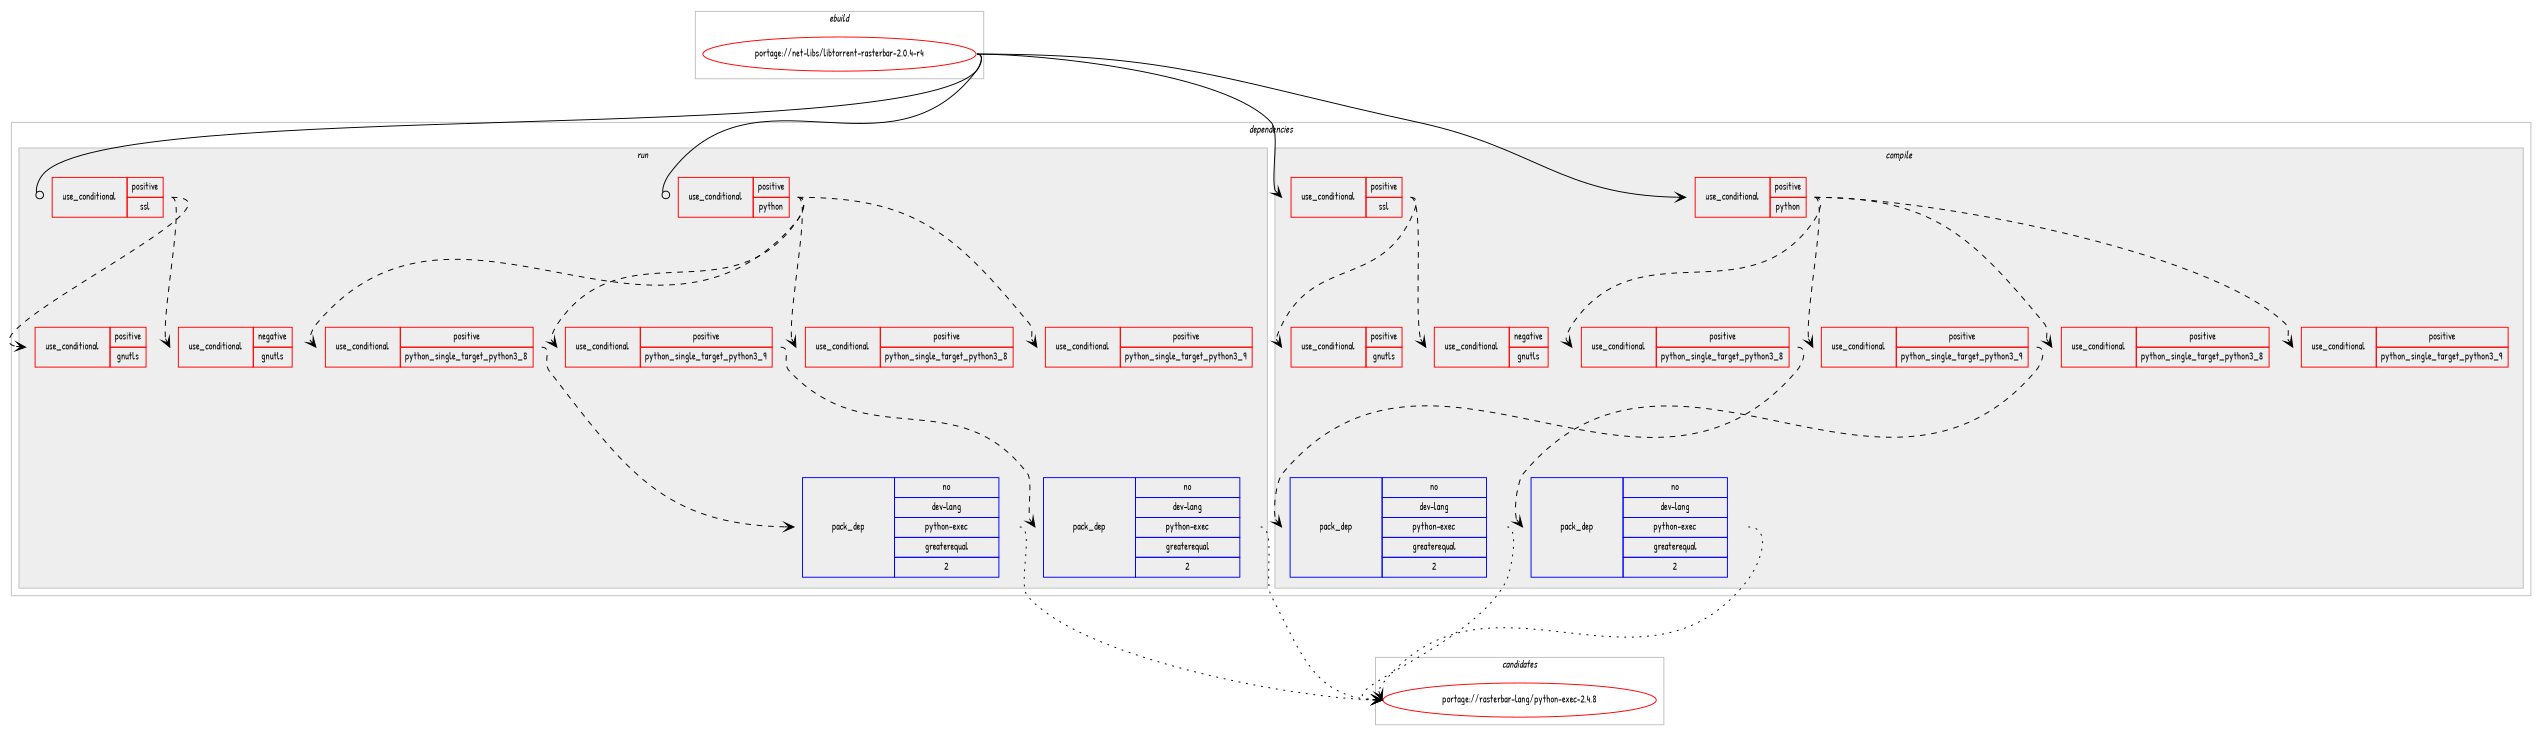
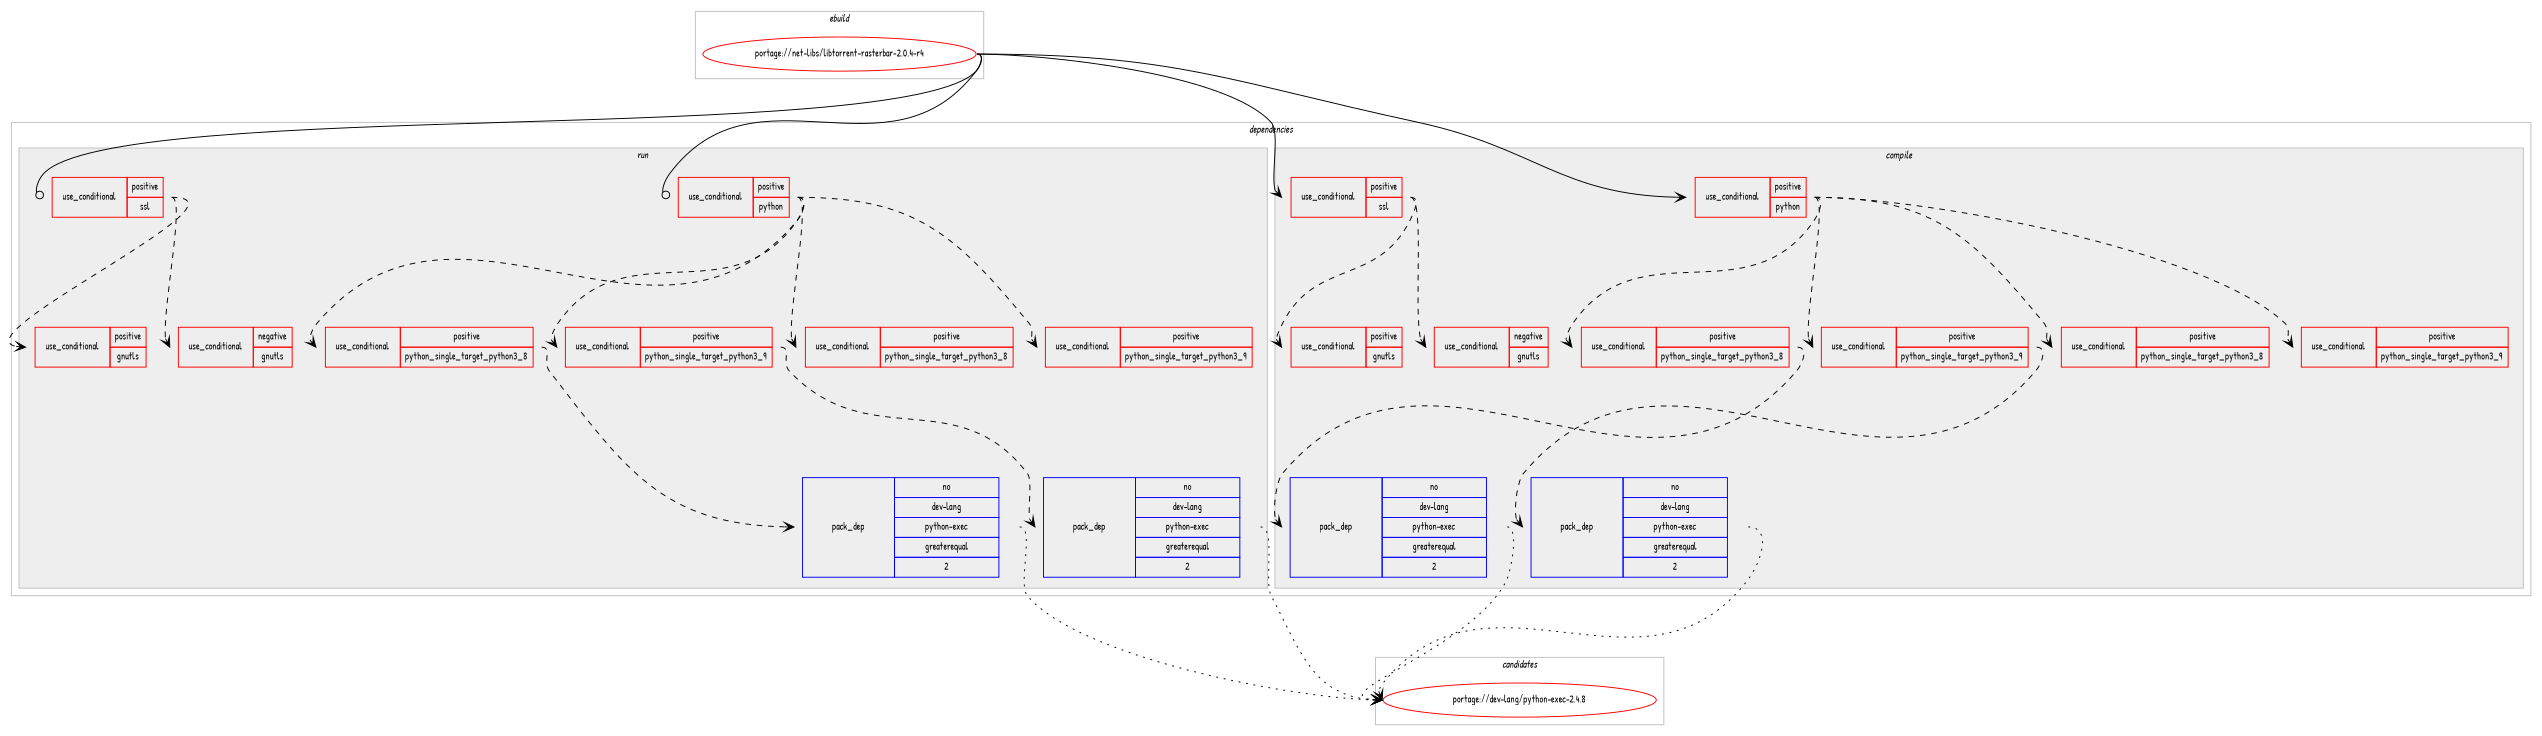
node "portage://rasterbar-lang/python-exec-2.4.8": label "portage://rasterbar-lang/python-exec-2.4.8" -> "portage://dev-lang/python-exec-2.4.8"
